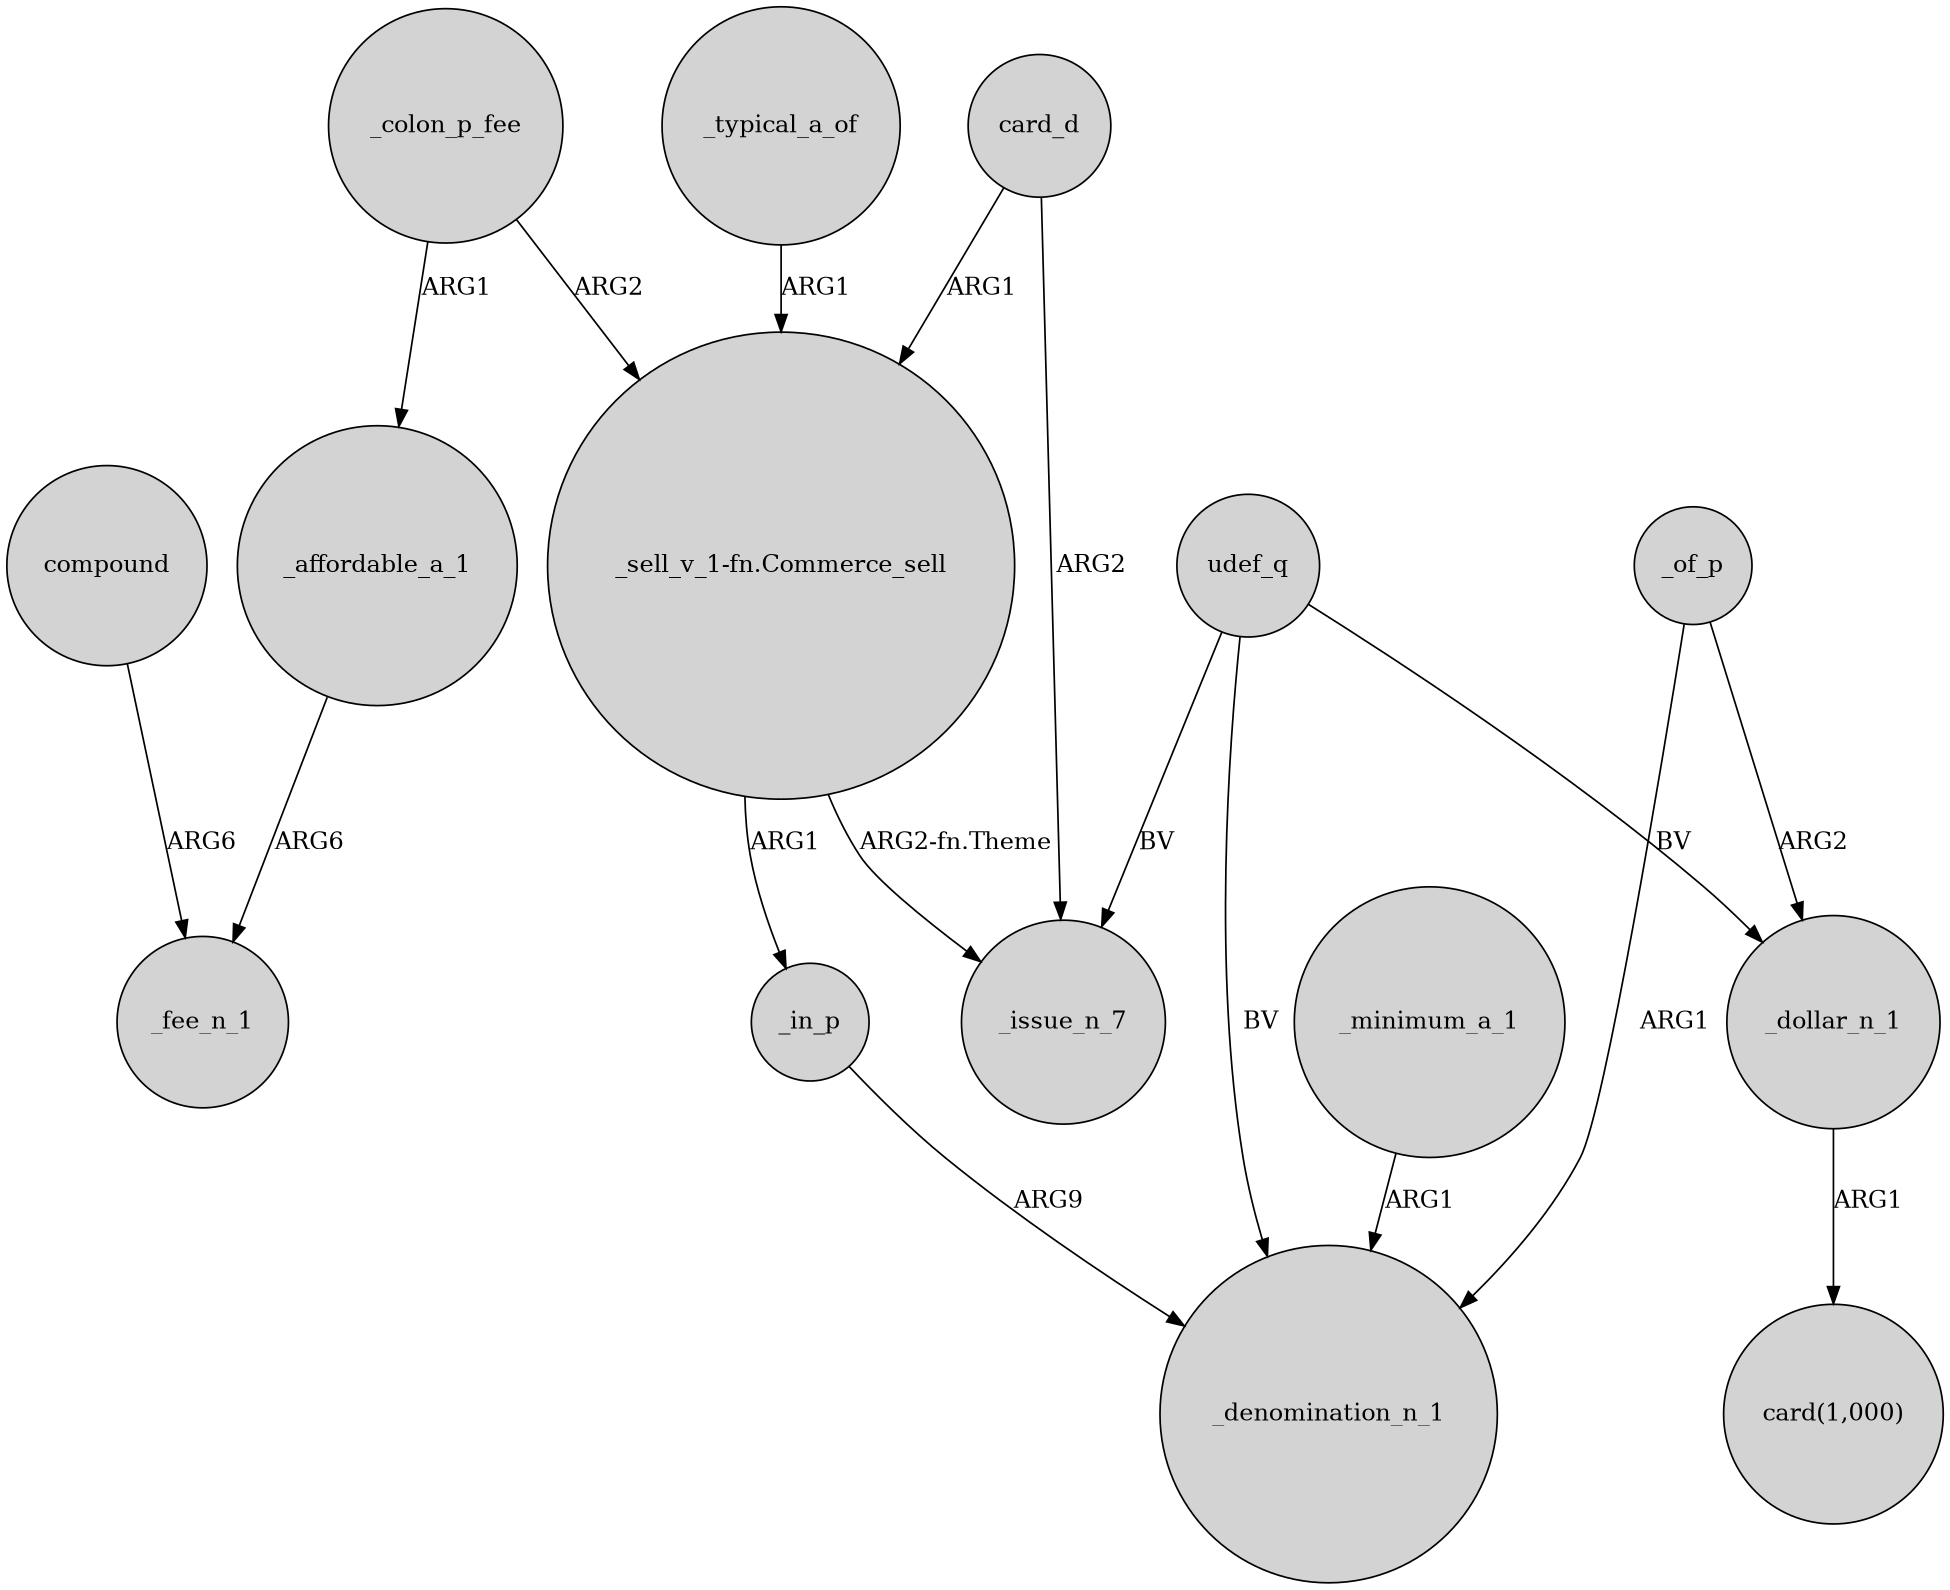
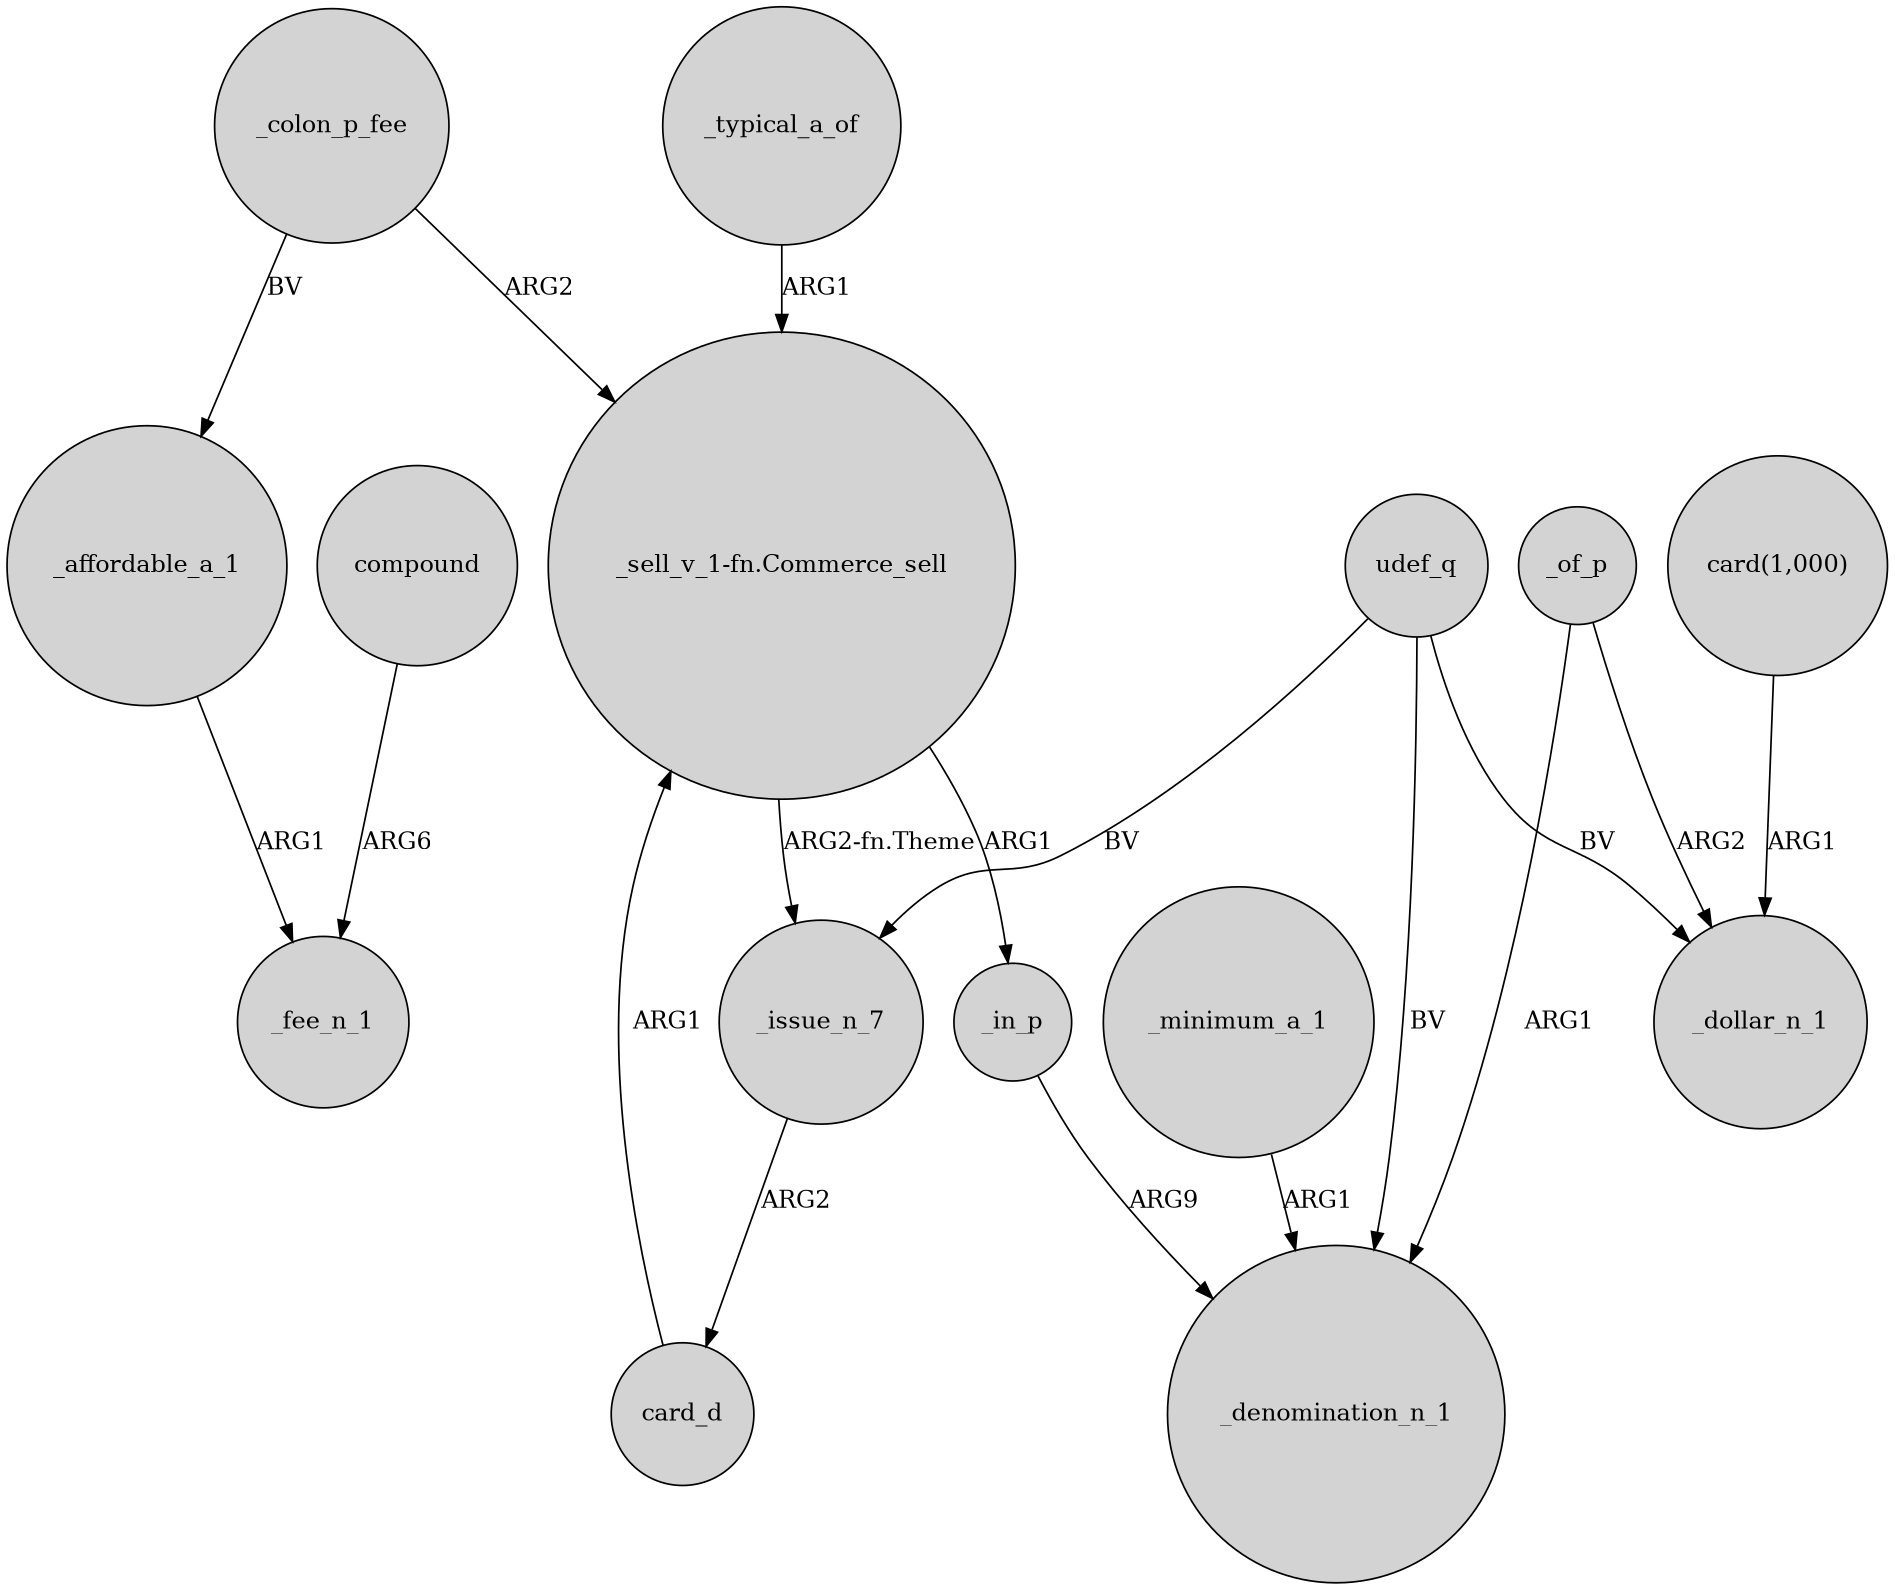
edge "_colon_p_fee" -> "_affordable_a_1": label "ARG1" -> "BV"
edge "card_d" -> "_issue_n_7": reversed
edge "_affordable_a_1" -> "_fee_n_1": label "ARG6" -> "ARG1"
edge "_dollar_n_1" -> "card(1,000)": reversed
